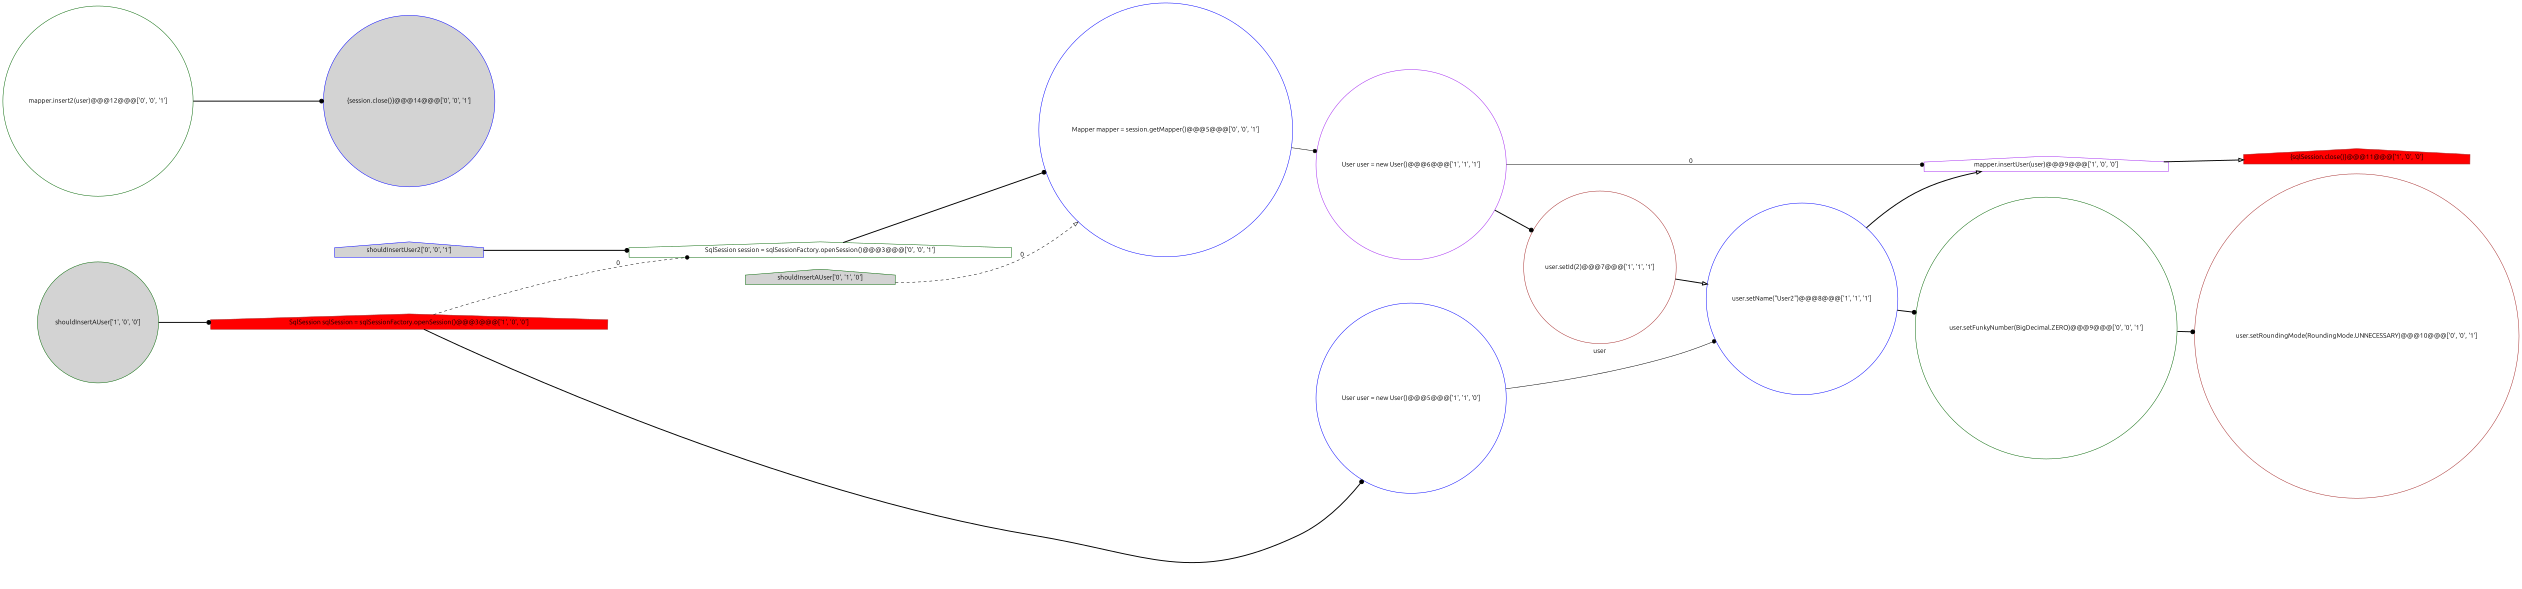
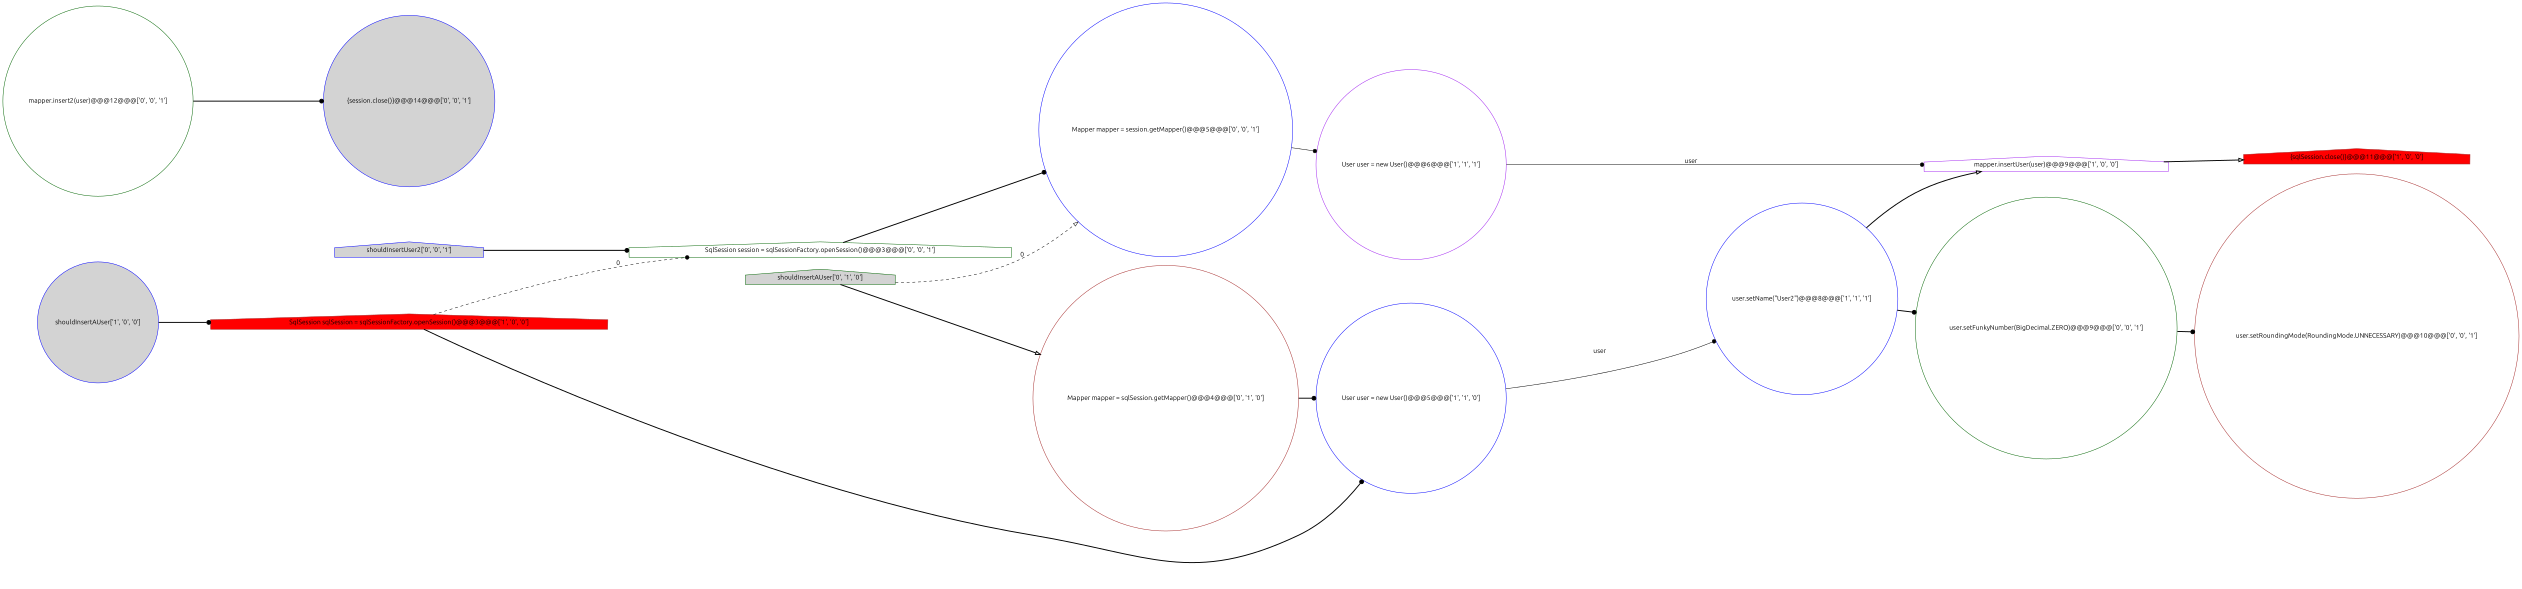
edge "User user = new User()@@@6@@@['1', '1', '1']" -> "mapper.insertUser(user)@@@9@@@['1', '0', '0']": label "0" -> "user"
node "user.setId(2)@@@7@@@['1', '1', '1']": removed
node "shouldInsertAUser['1', '0', '0']": color darkgreen -> blue
node "Mapper mapper = sqlSession.getMapper()@@@4@@@['0', '1', '0']": added
